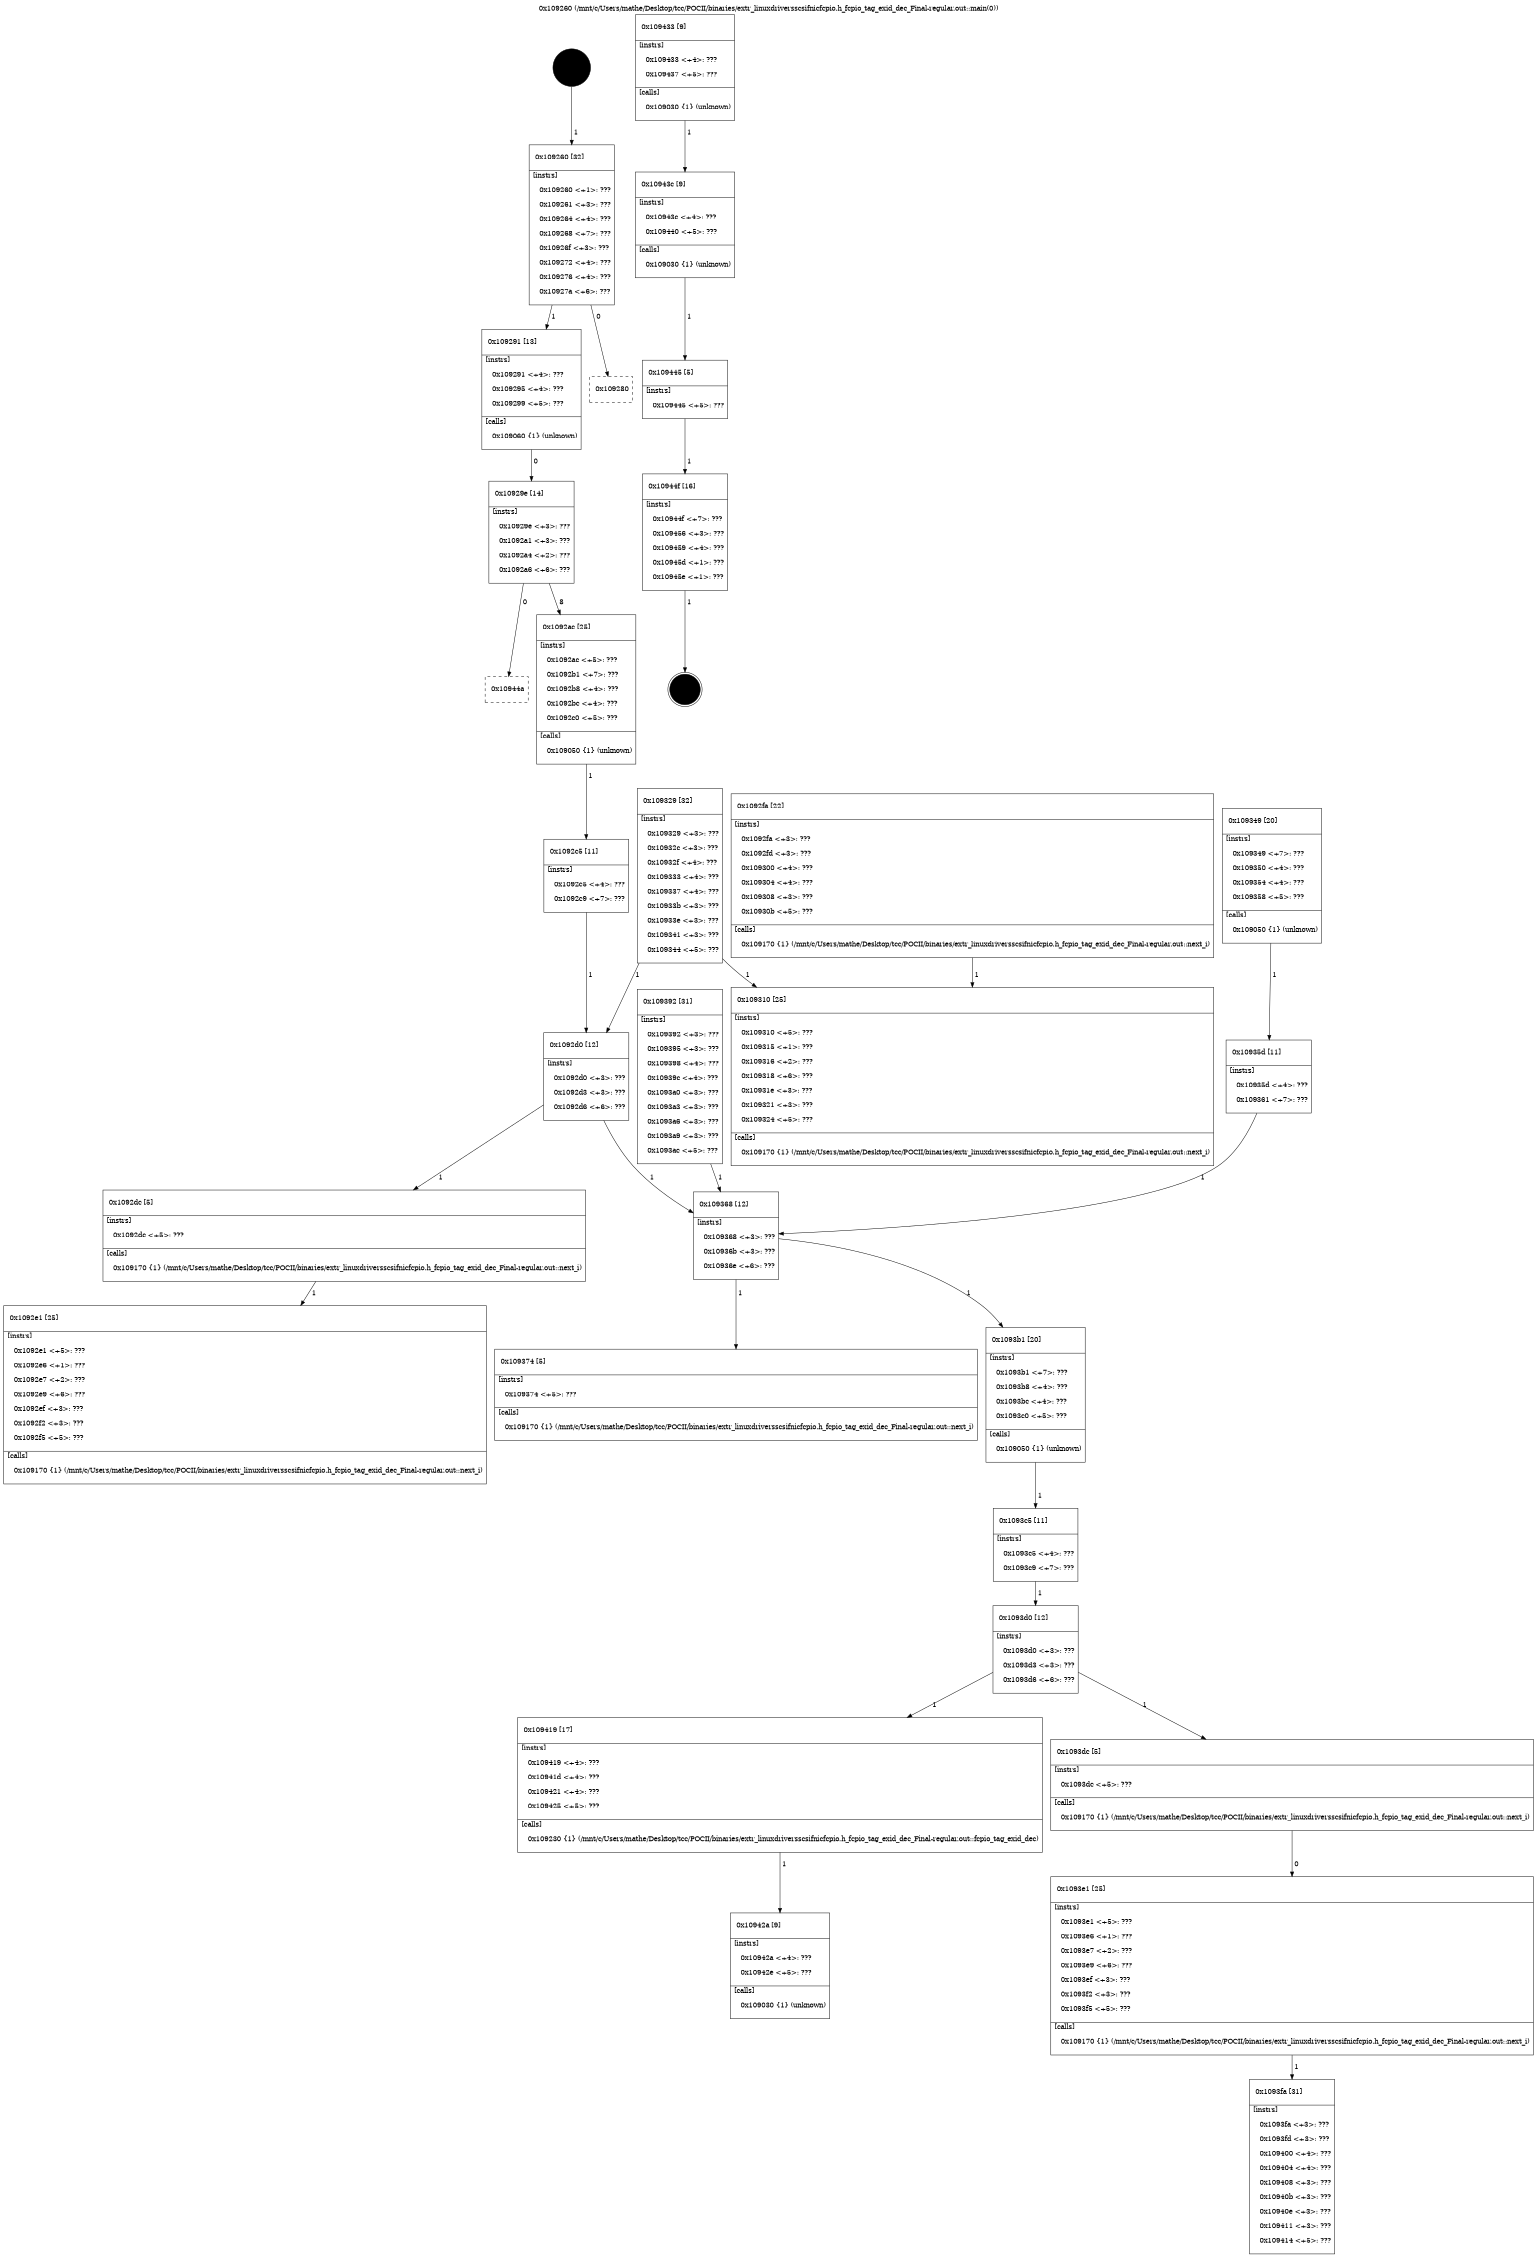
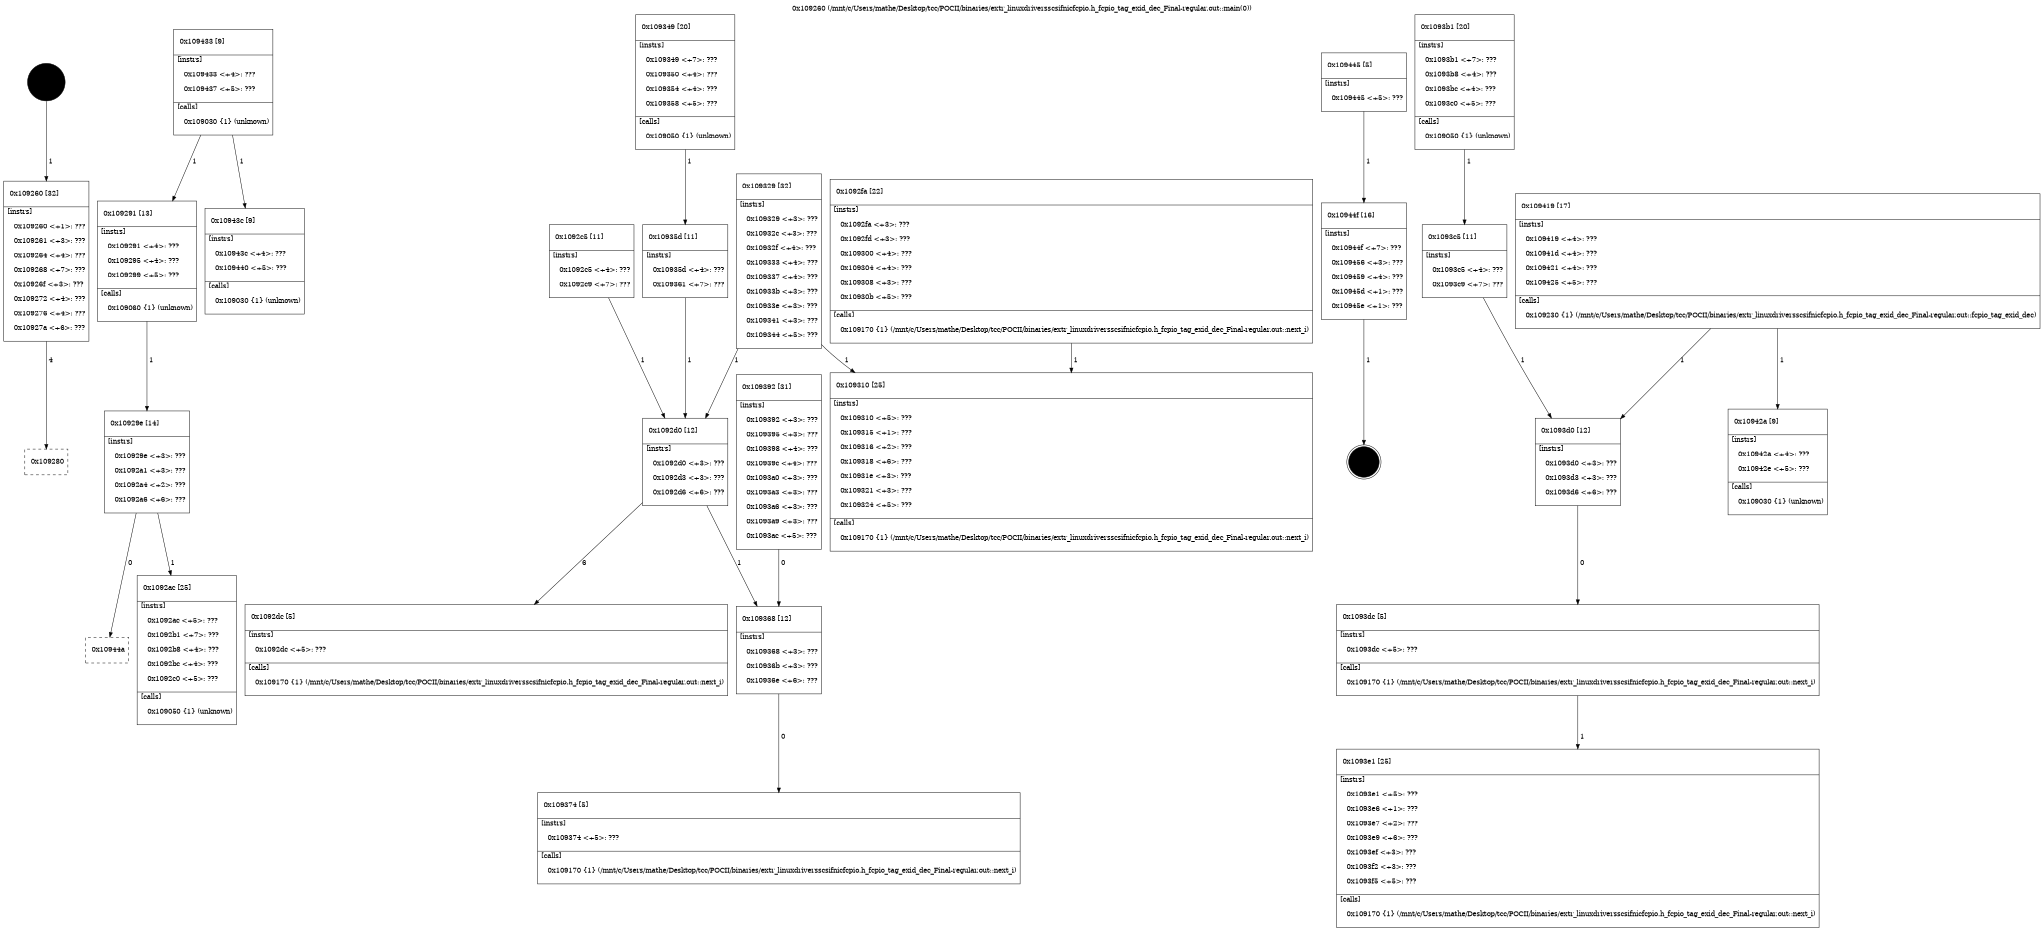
edge "0x109260 [32]" -> "0x109291 [13]": now "0x109433 [9]" -> "0x109291 [13]"
edge "0x109260 [32]" -> "0x109280": label " 0" -> " 4"
edge "0x10943c [9]" -> "0x109445 [5]": removed, label "1"
edge "0x109291 [13]" -> "0x10929e [14]": label " 0" -> " 1"
edge "0x10929e [14]" -> "0x1092ac [25]": label " 8" -> " 1"
edge "0x1092ac [25]" -> "0x1092c5 [11]": removed, label "1"
edge "0x1092d0 [12]" -> "0x1092dc [5]": label " 1" -> " 6"
edge "0x109392 [31]" -> "0x109368 [12]": label " 1" -> " 0"
edge "0x10935d [11]" -> "0x109368 [12]": now "0x10935d [11]" -> "0x1092d0 [12]"
edge "0x109368 [12]" -> "0x1093b1 [20]": removed, label "1"
edge "0x109368 [12]" -> "0x109374 [5]": label " 1" -> " 0"
node "0x1092e1 [25]": removed
edge "0x1093d0 [12]" -> "0x109419 [17]": reversed
edge "0x1093d0 [12]" -> "0x1093dc [5]": label " 1" -> " 0"
edge "0x1093dc [5]" -> "0x1093e1 [25]": label " 0" -> " 1"
node "0x1093fa [31]": removed
